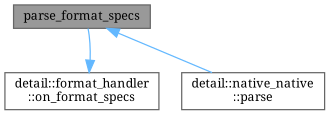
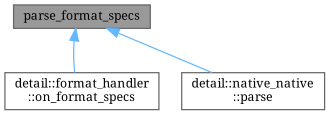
edge "parse_format_specs" -> "detail::format_handler ::on_format_specs": reversed
